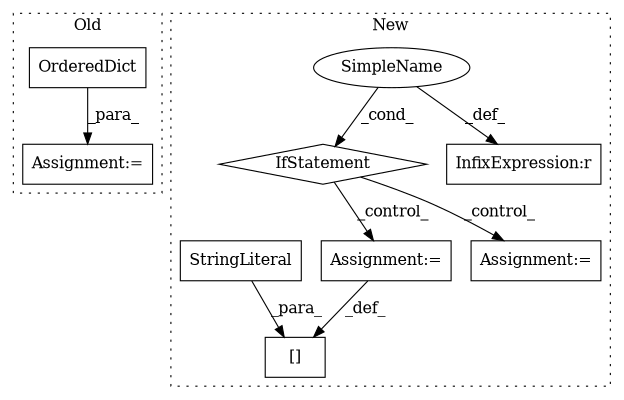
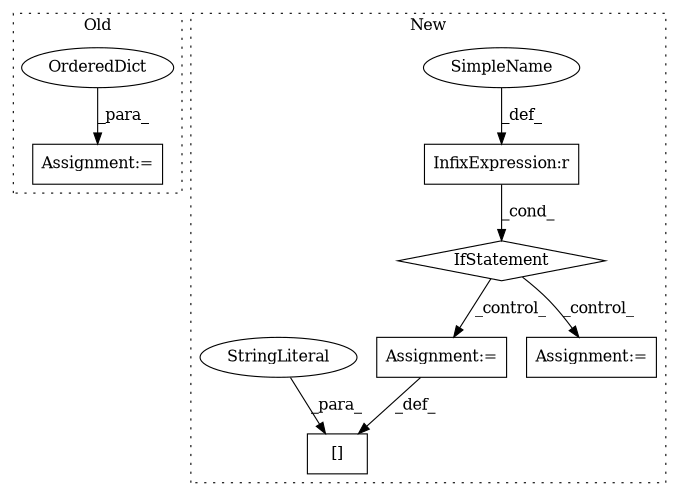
node "OrderedDict": shape box -> ellipse
edge "SimpleName" -> "IfStatement": now "InfixExpression:r" -> "IfStatement"
node "StringLiteral": shape box -> ellipse
